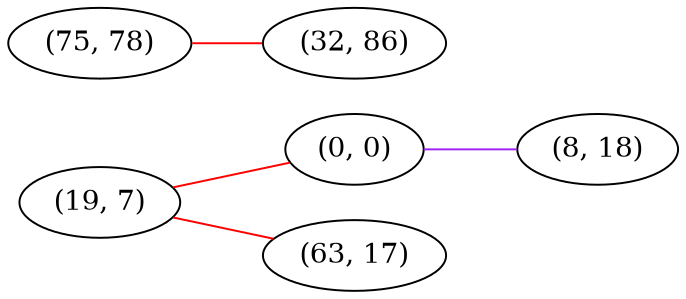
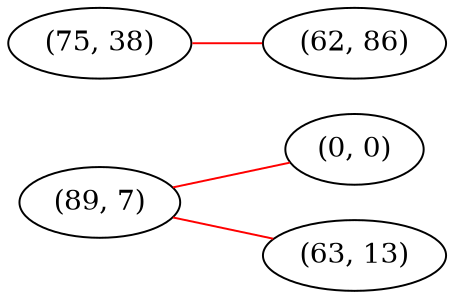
node "(75, 78)": label "(75, 78)" -> "(75, 38)"
node "(32, 86)": label "(32, 86)" -> "(62, 86)"
node "(8, 18)": removed
node "(19, 7)": label "(19, 7)" -> "(89, 7)"
node "(63, 17)": label "(63, 17)" -> "(63, 13)"
